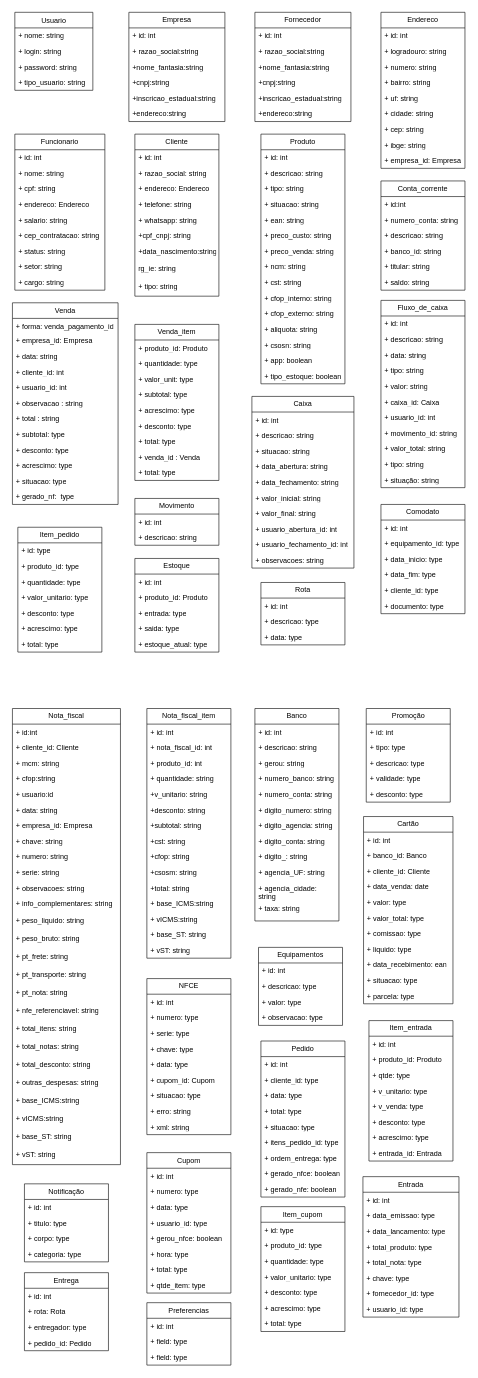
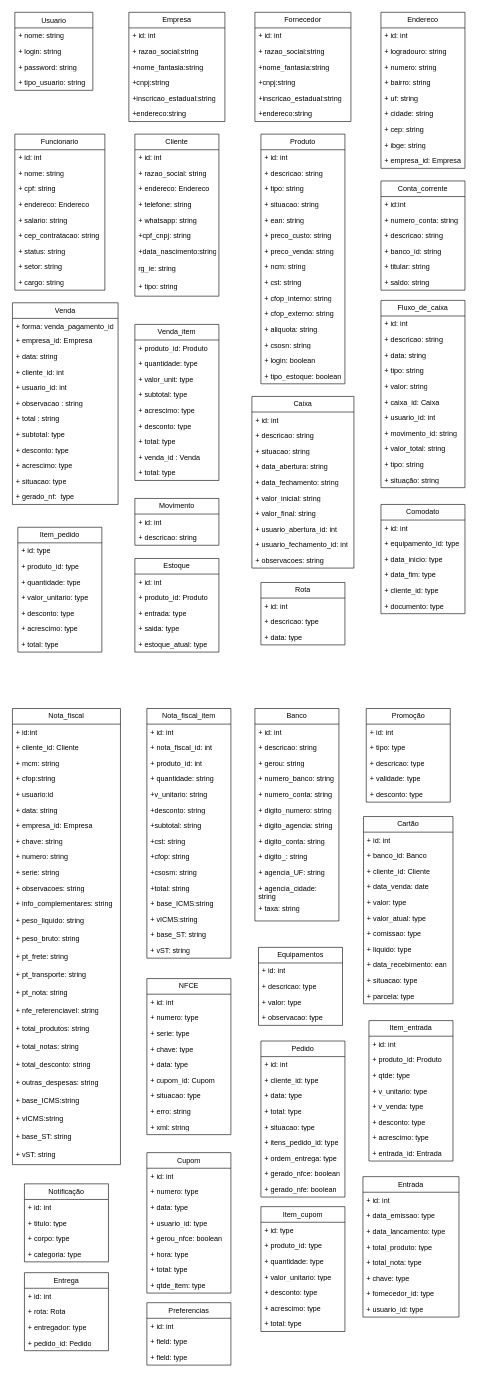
node "+ app: boolean": label "+ app: boolean" -> "+ login: boolean"
node "+ valor_total: type": label "+ valor_total: type" -> "+ valor_atual: type"
node "+ total_itens: string": label "+ total_itens: string" -> "+ total_produtos: string"
